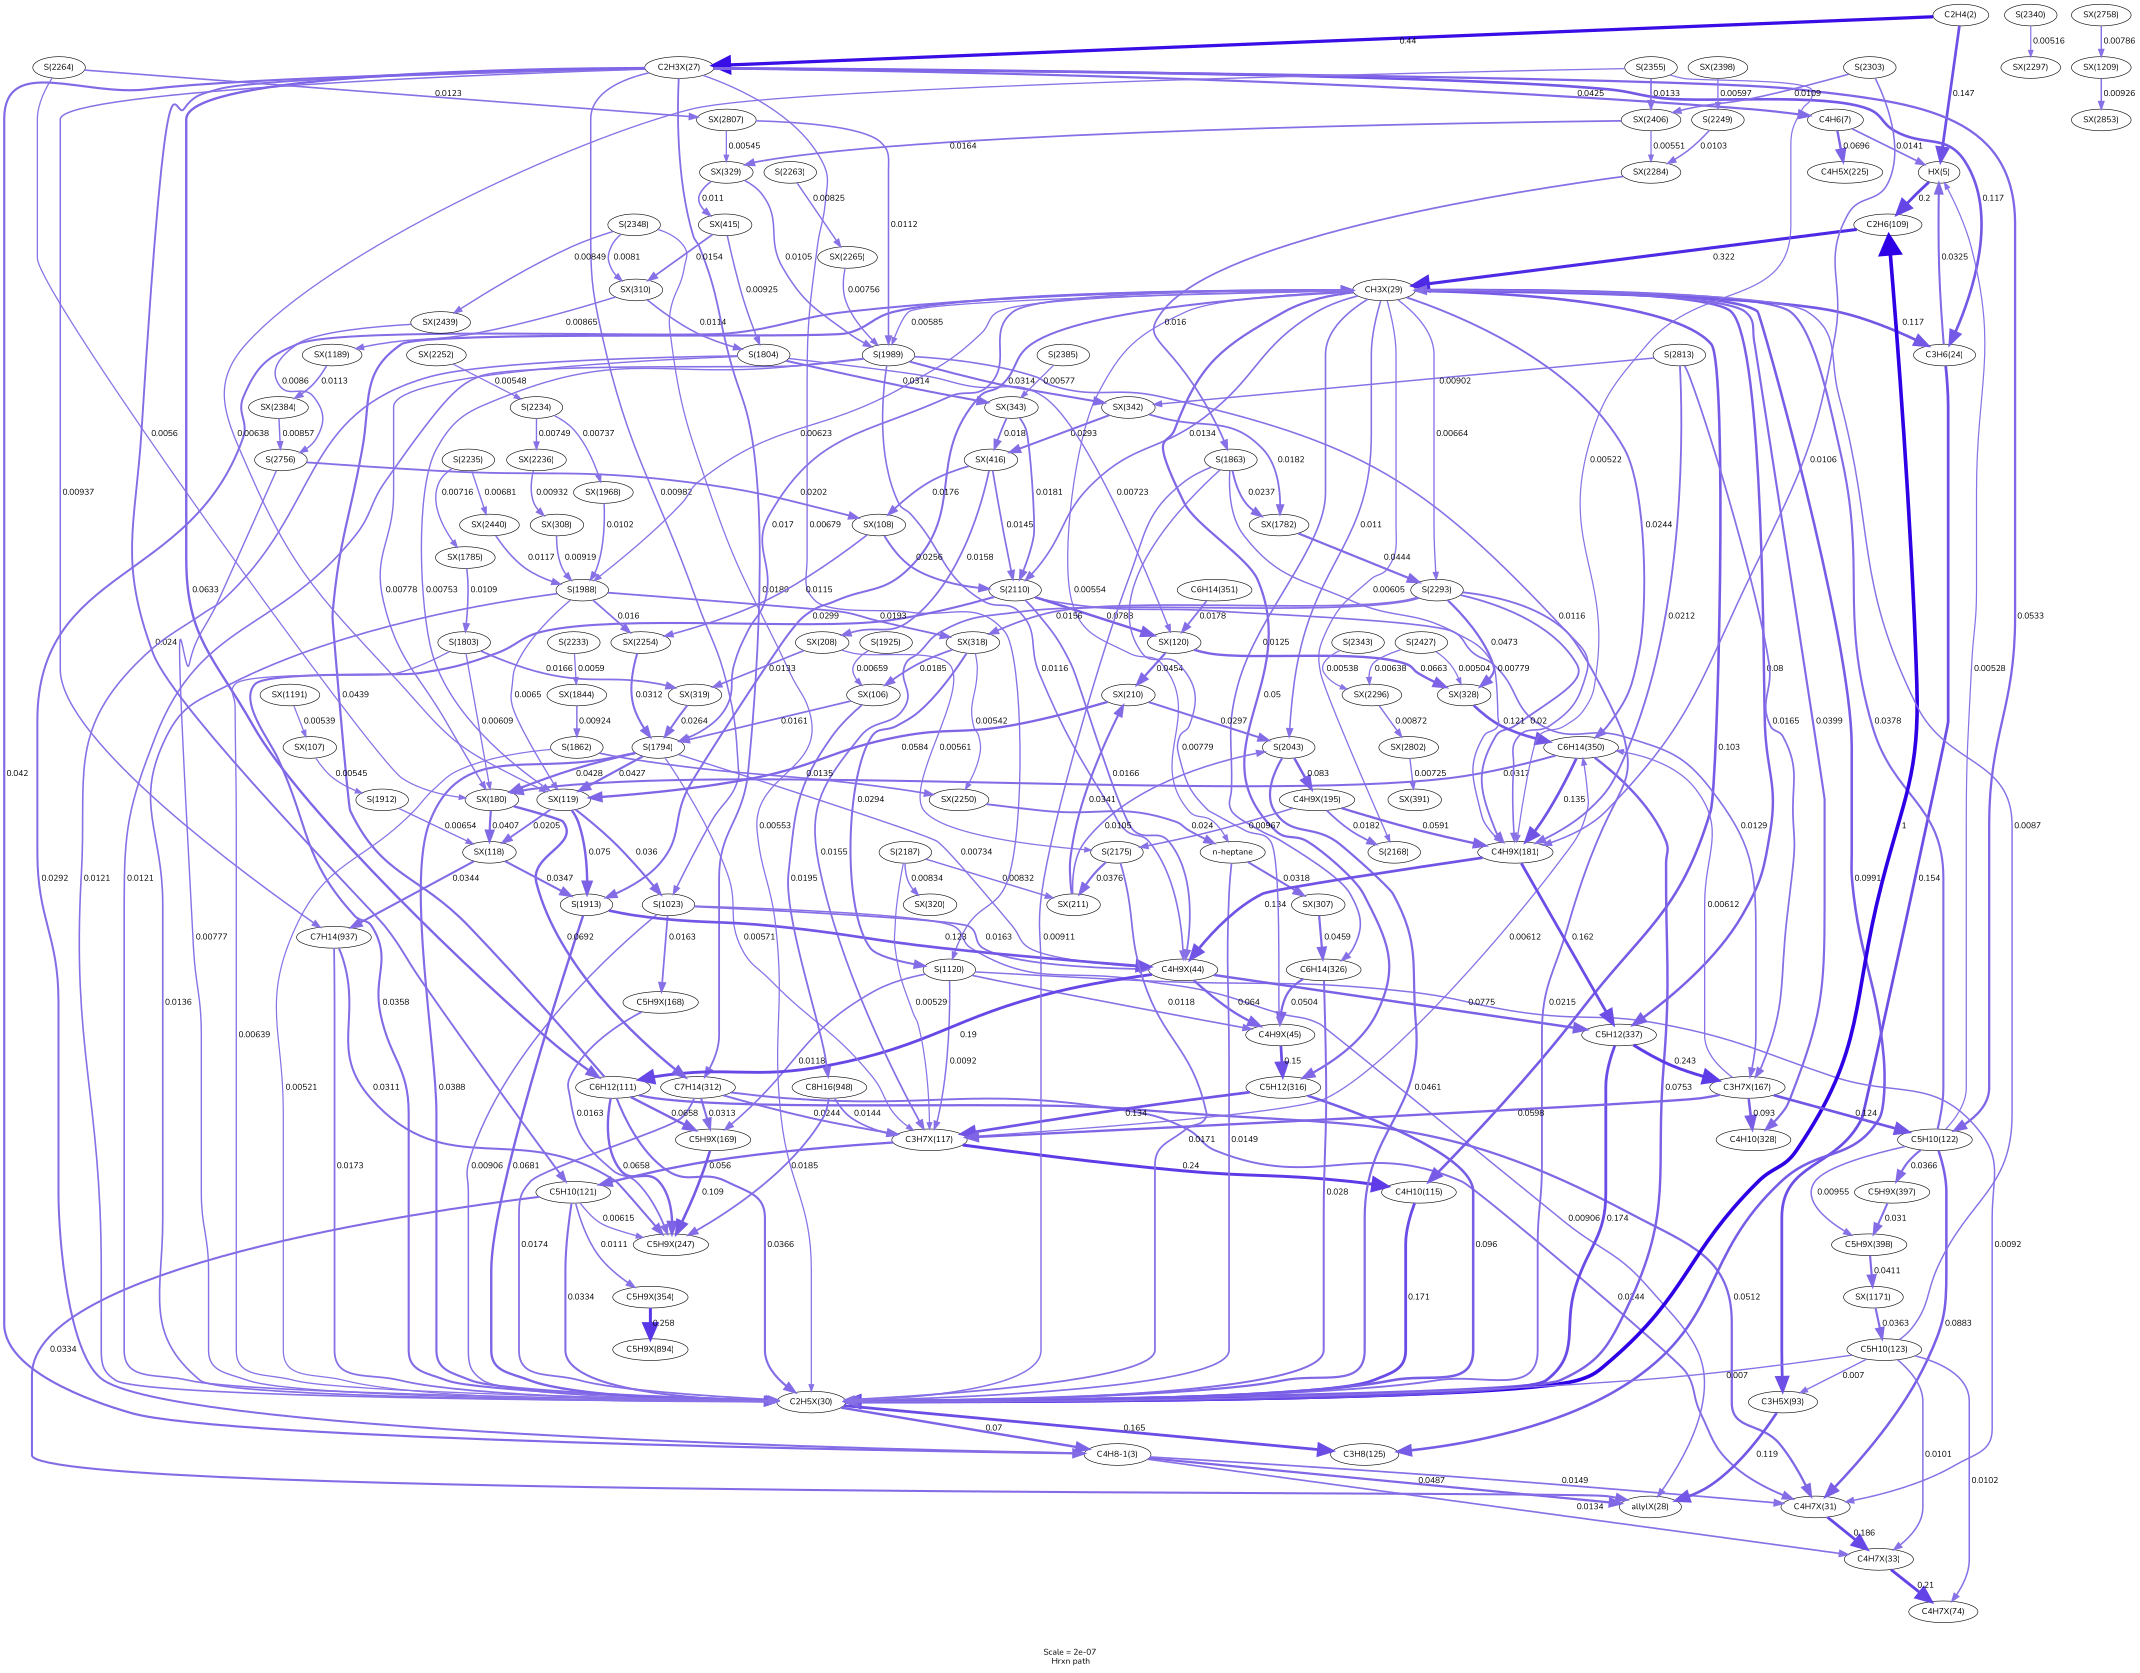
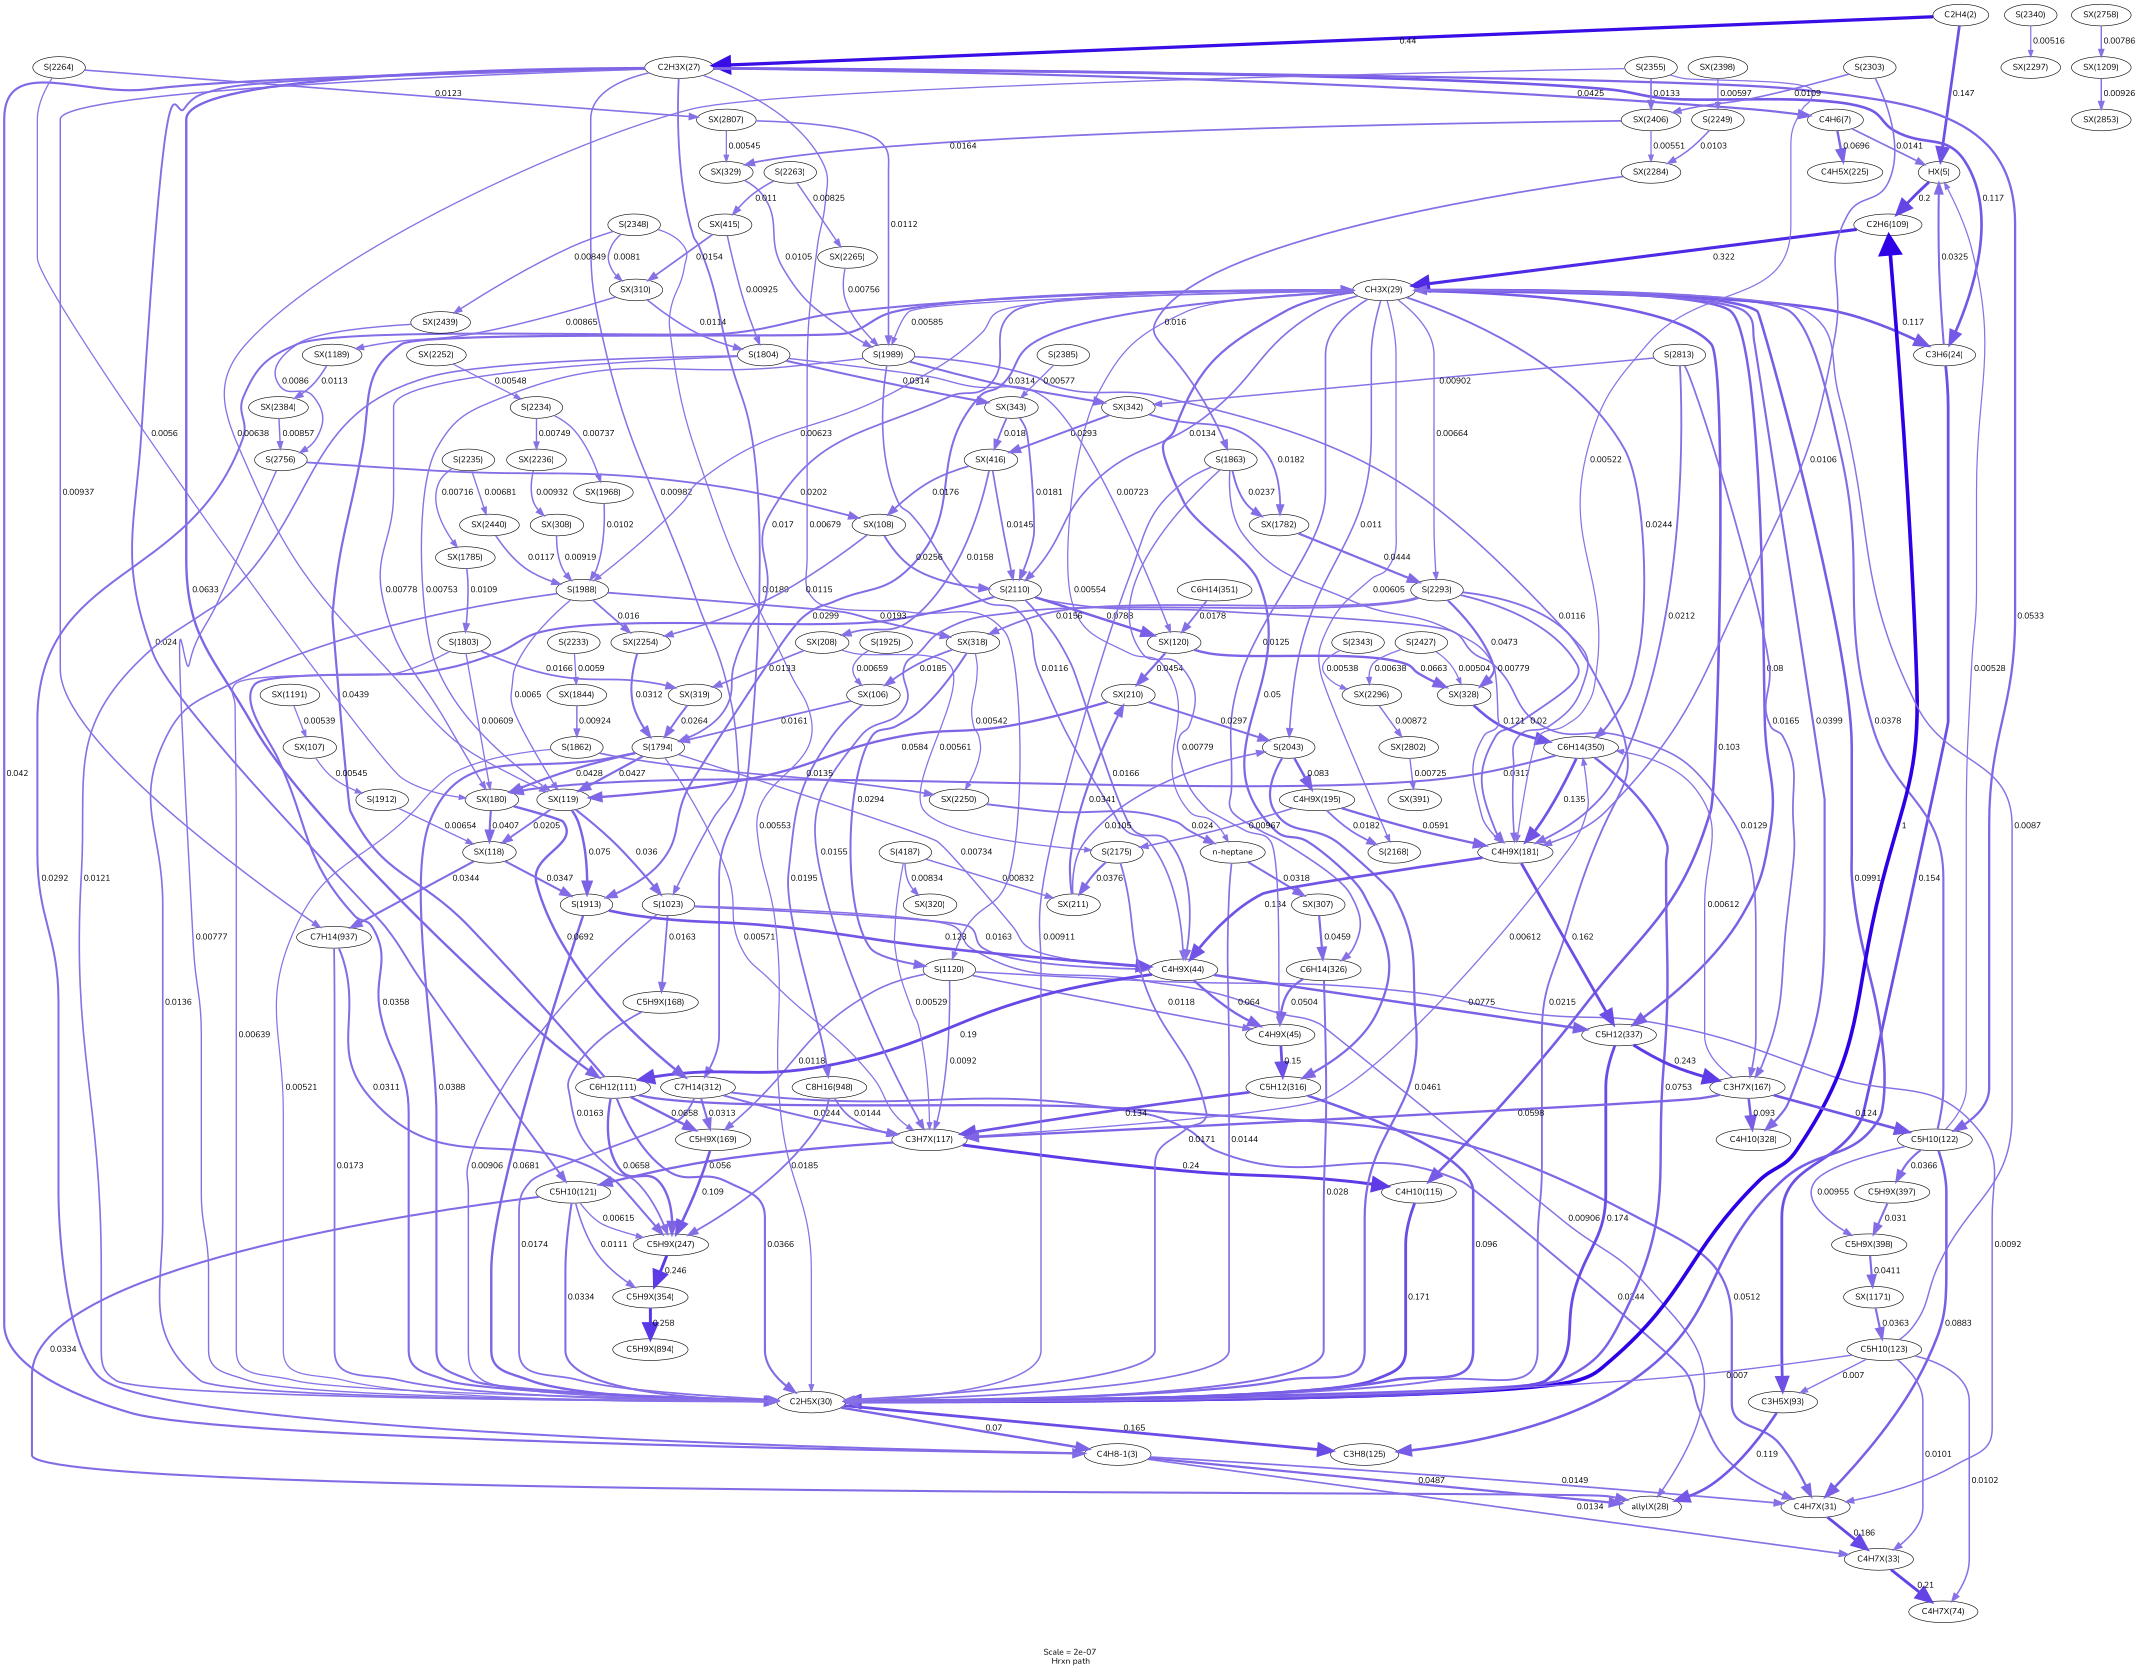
edge "SX(329)" -> "SX(415)": now "S(2263)" -> "SX(415)"
node "S(2187)": label "S(2187)" -> "S(4187)"
edge "S(1989)" -> "C2H5X(30)": removed, label "0.0121"
edge "n-heptane" -> "C2H5X(30)": label " 0.0149" -> " 0.0144"
edge "C5H9X(247)" -> "C5H9X(354)": added, label "0.246"
